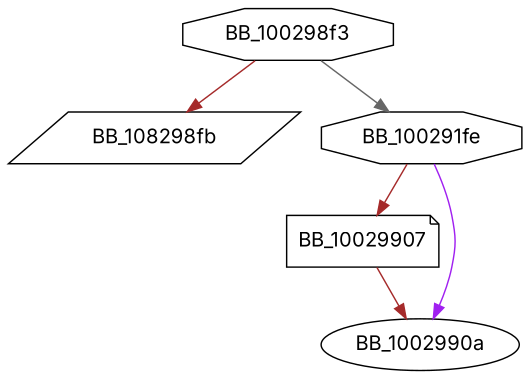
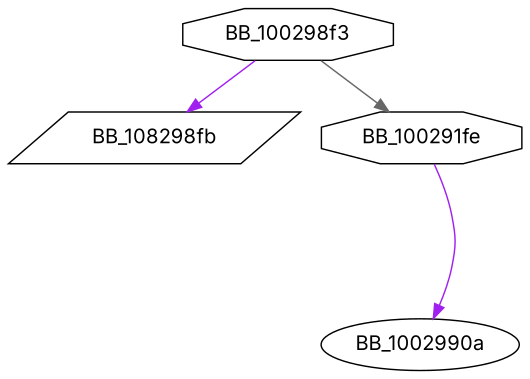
edge "BB_100298f3" -> "BB_108298fb": color brown -> purple
node "BB_10029907": removed
